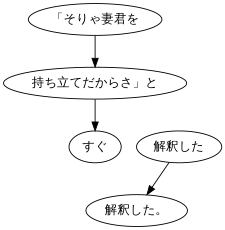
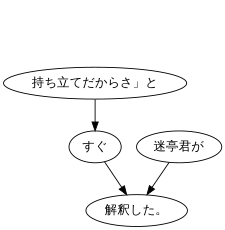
node "「そりゃ妻君を": removed
node "解釈した": label "解釈した" -> "迷亭君が"
edge "すぐ" -> "解釈した。": added
